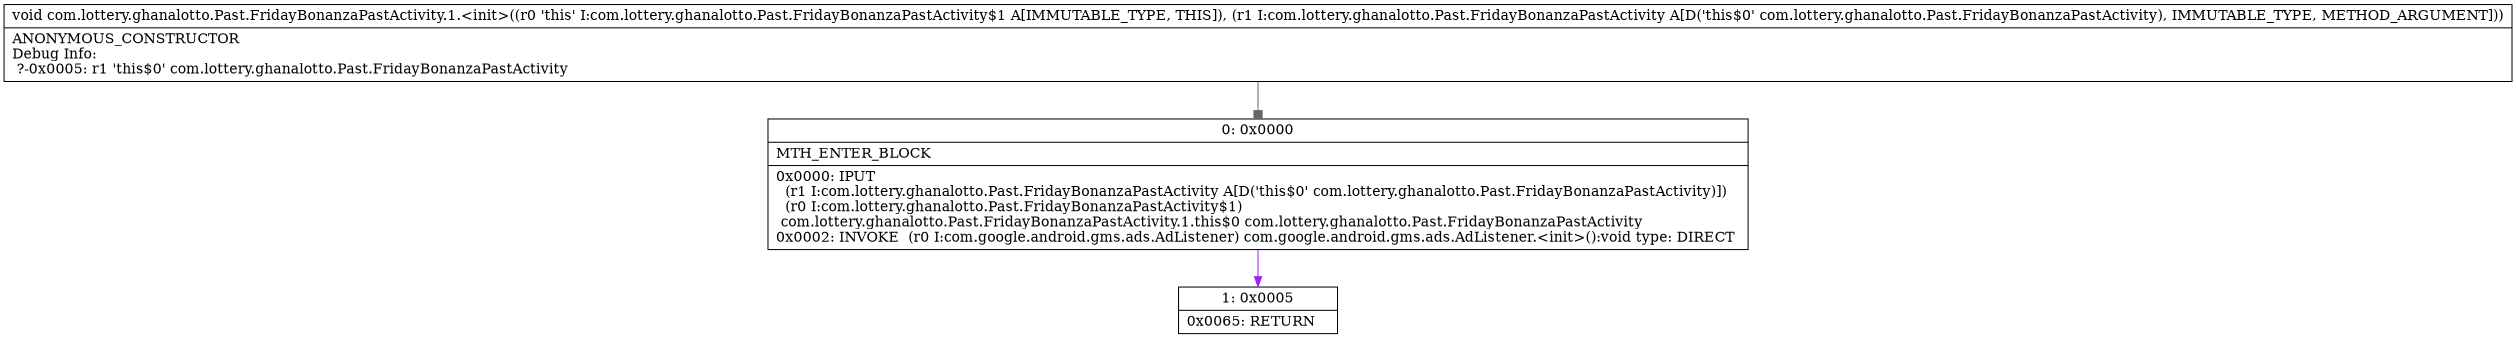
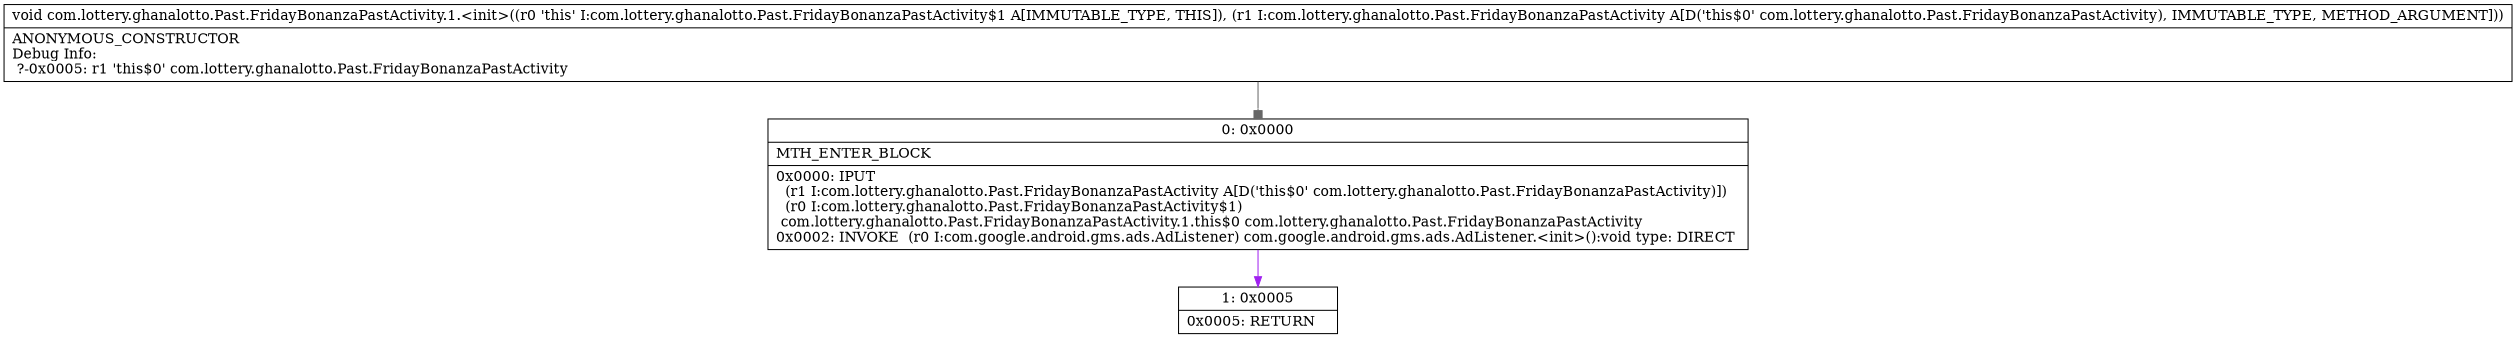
node "1: 0x0005": text "0x0065: RETURN" -> "0x0005: RETURN"
